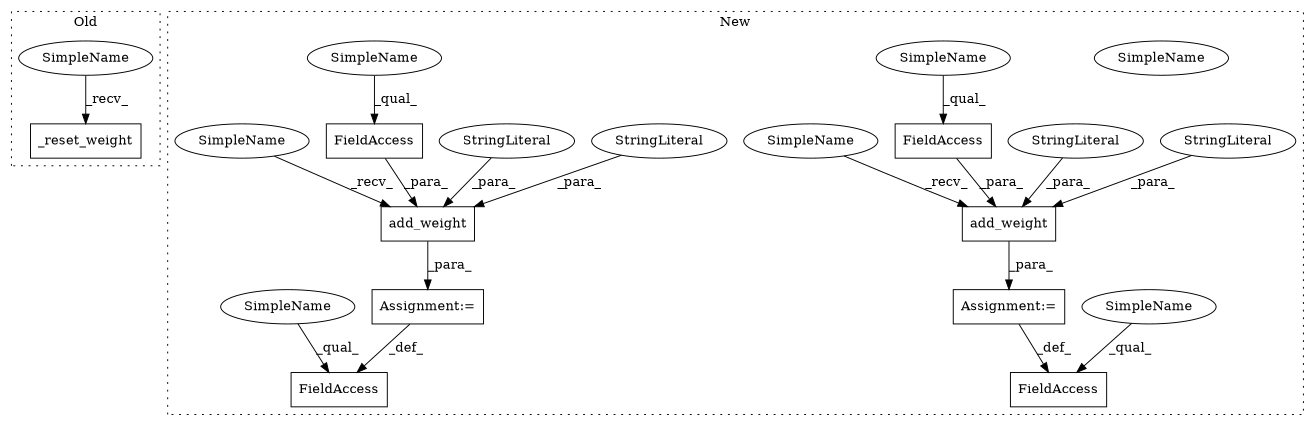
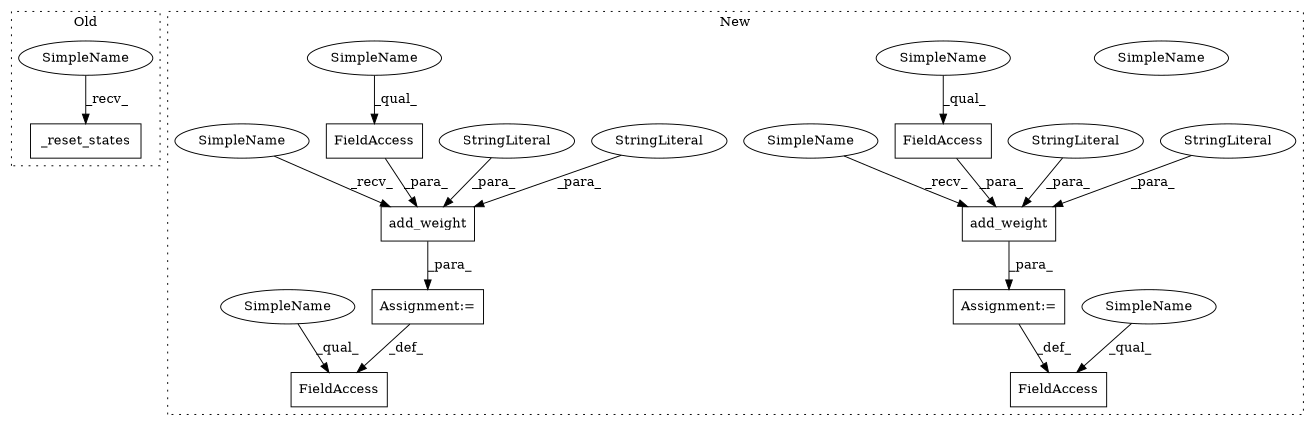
node "_reset_weight": label "_reset_weight" -> "_reset_states"
